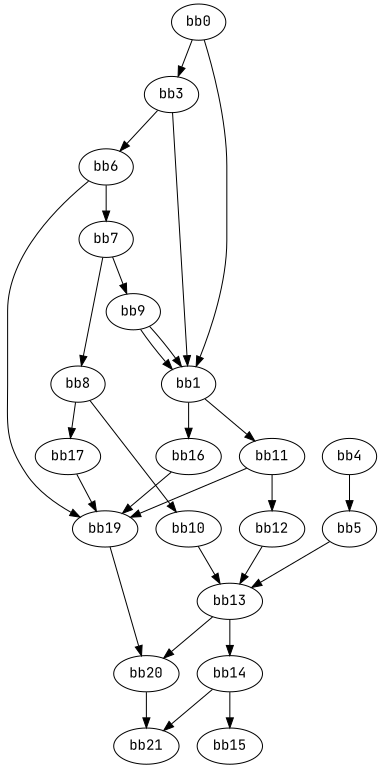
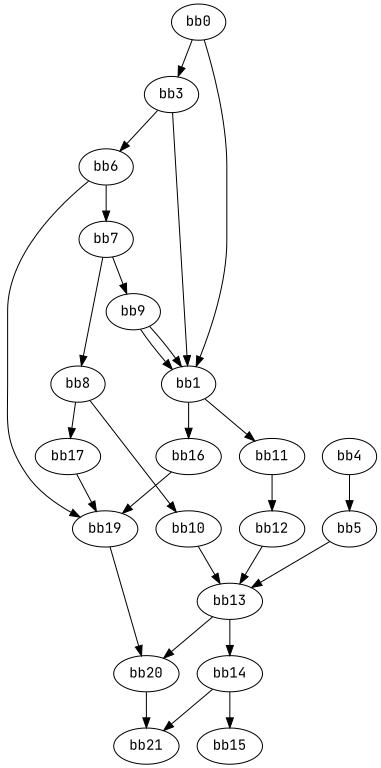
edge "bb11" -> "bb19": removed
